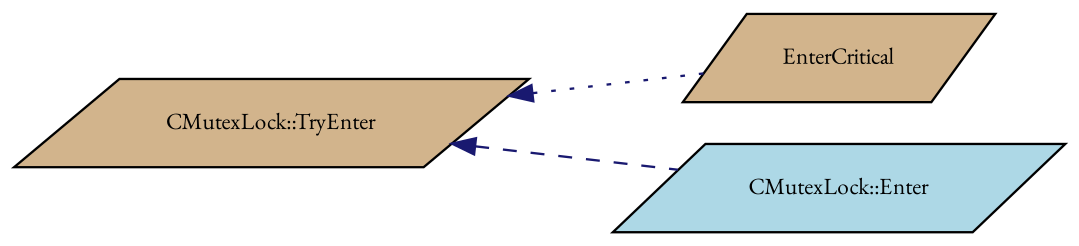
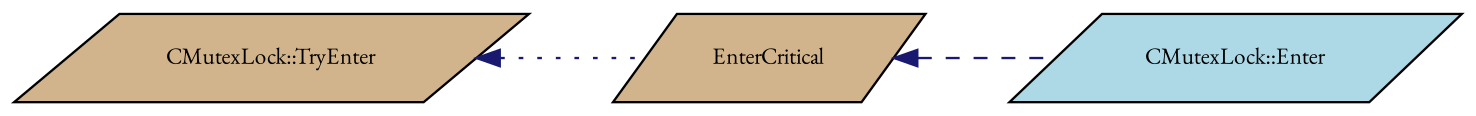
edge "CMutexLock::Enter" -> "CMutexLock::TryEnter": now "CMutexLock::Enter" -> "EnterCritical"
